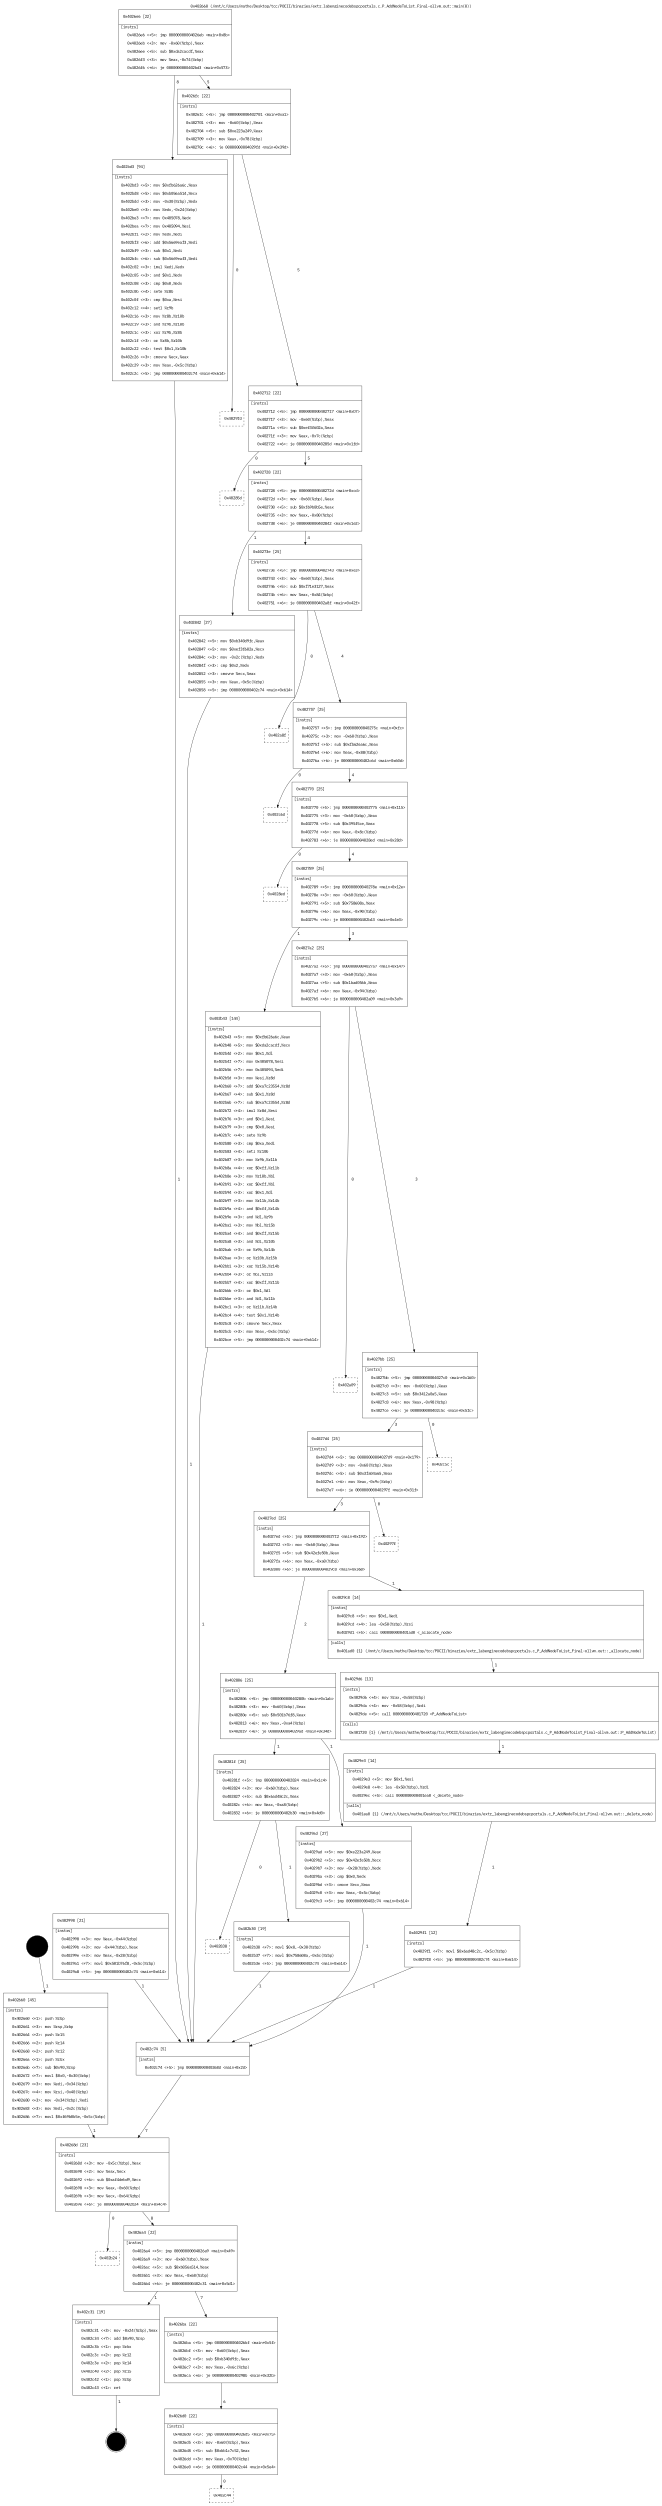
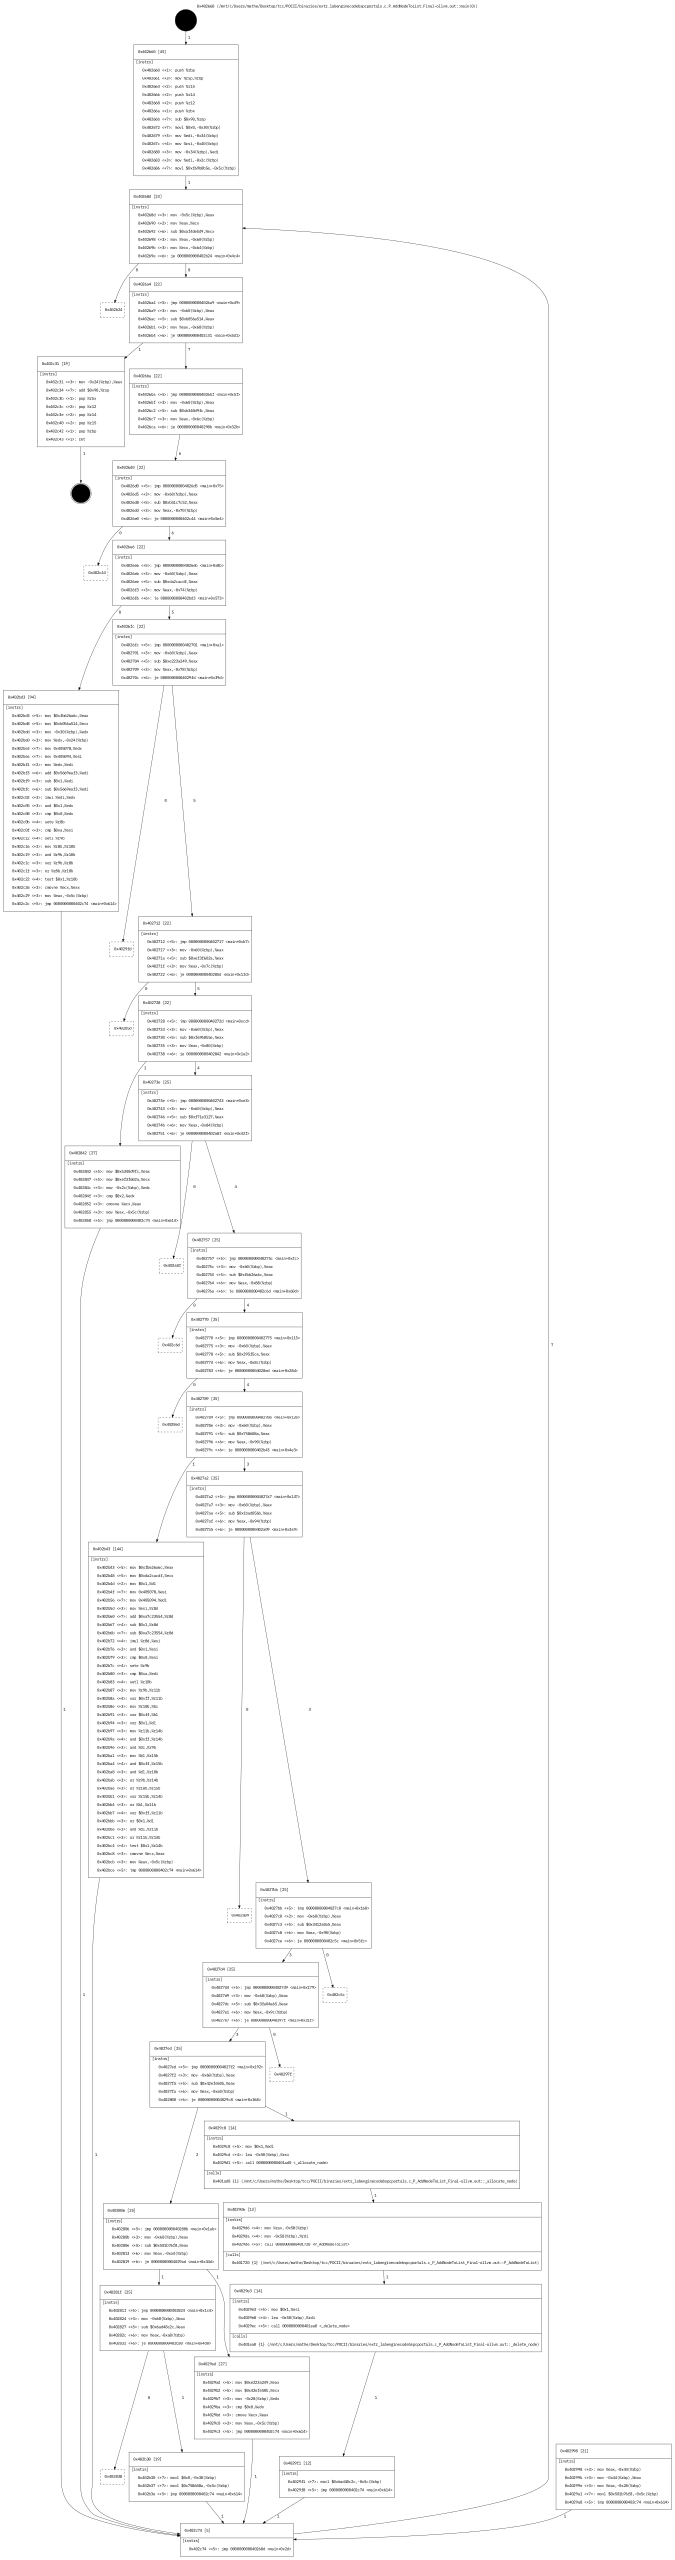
edge "0x4026d0 [22]" -> "0x4026e6 [22]": added, label "6"
